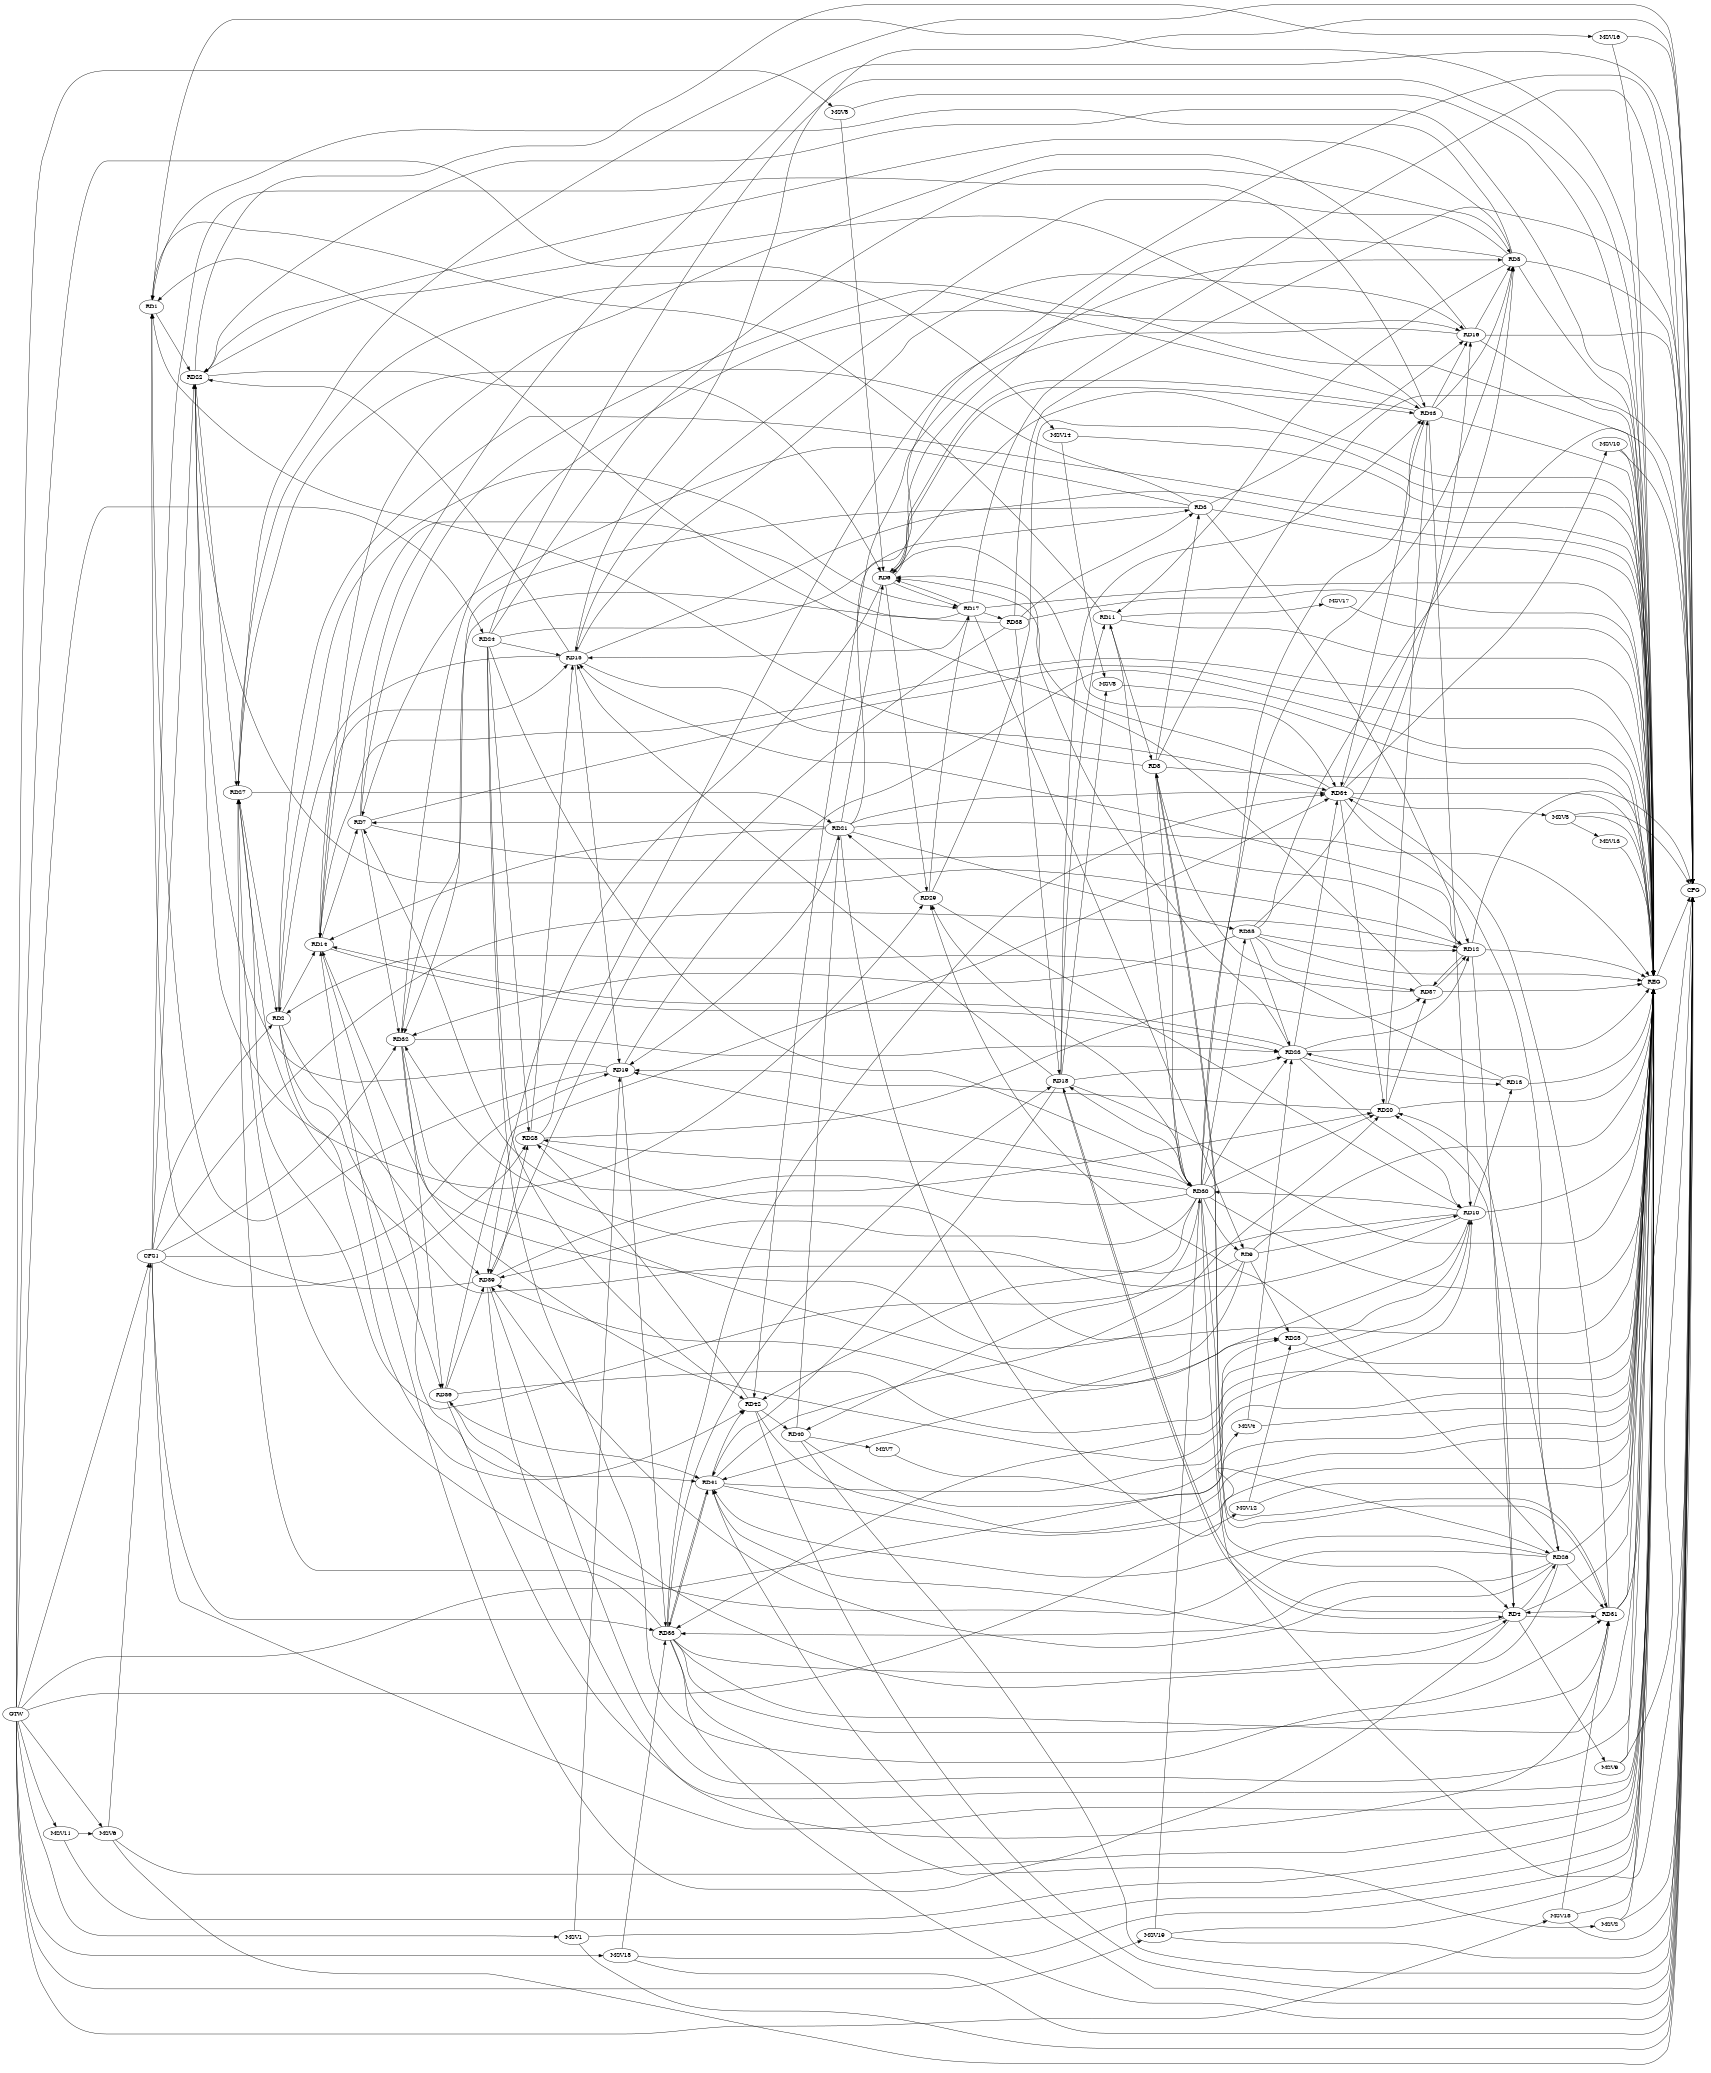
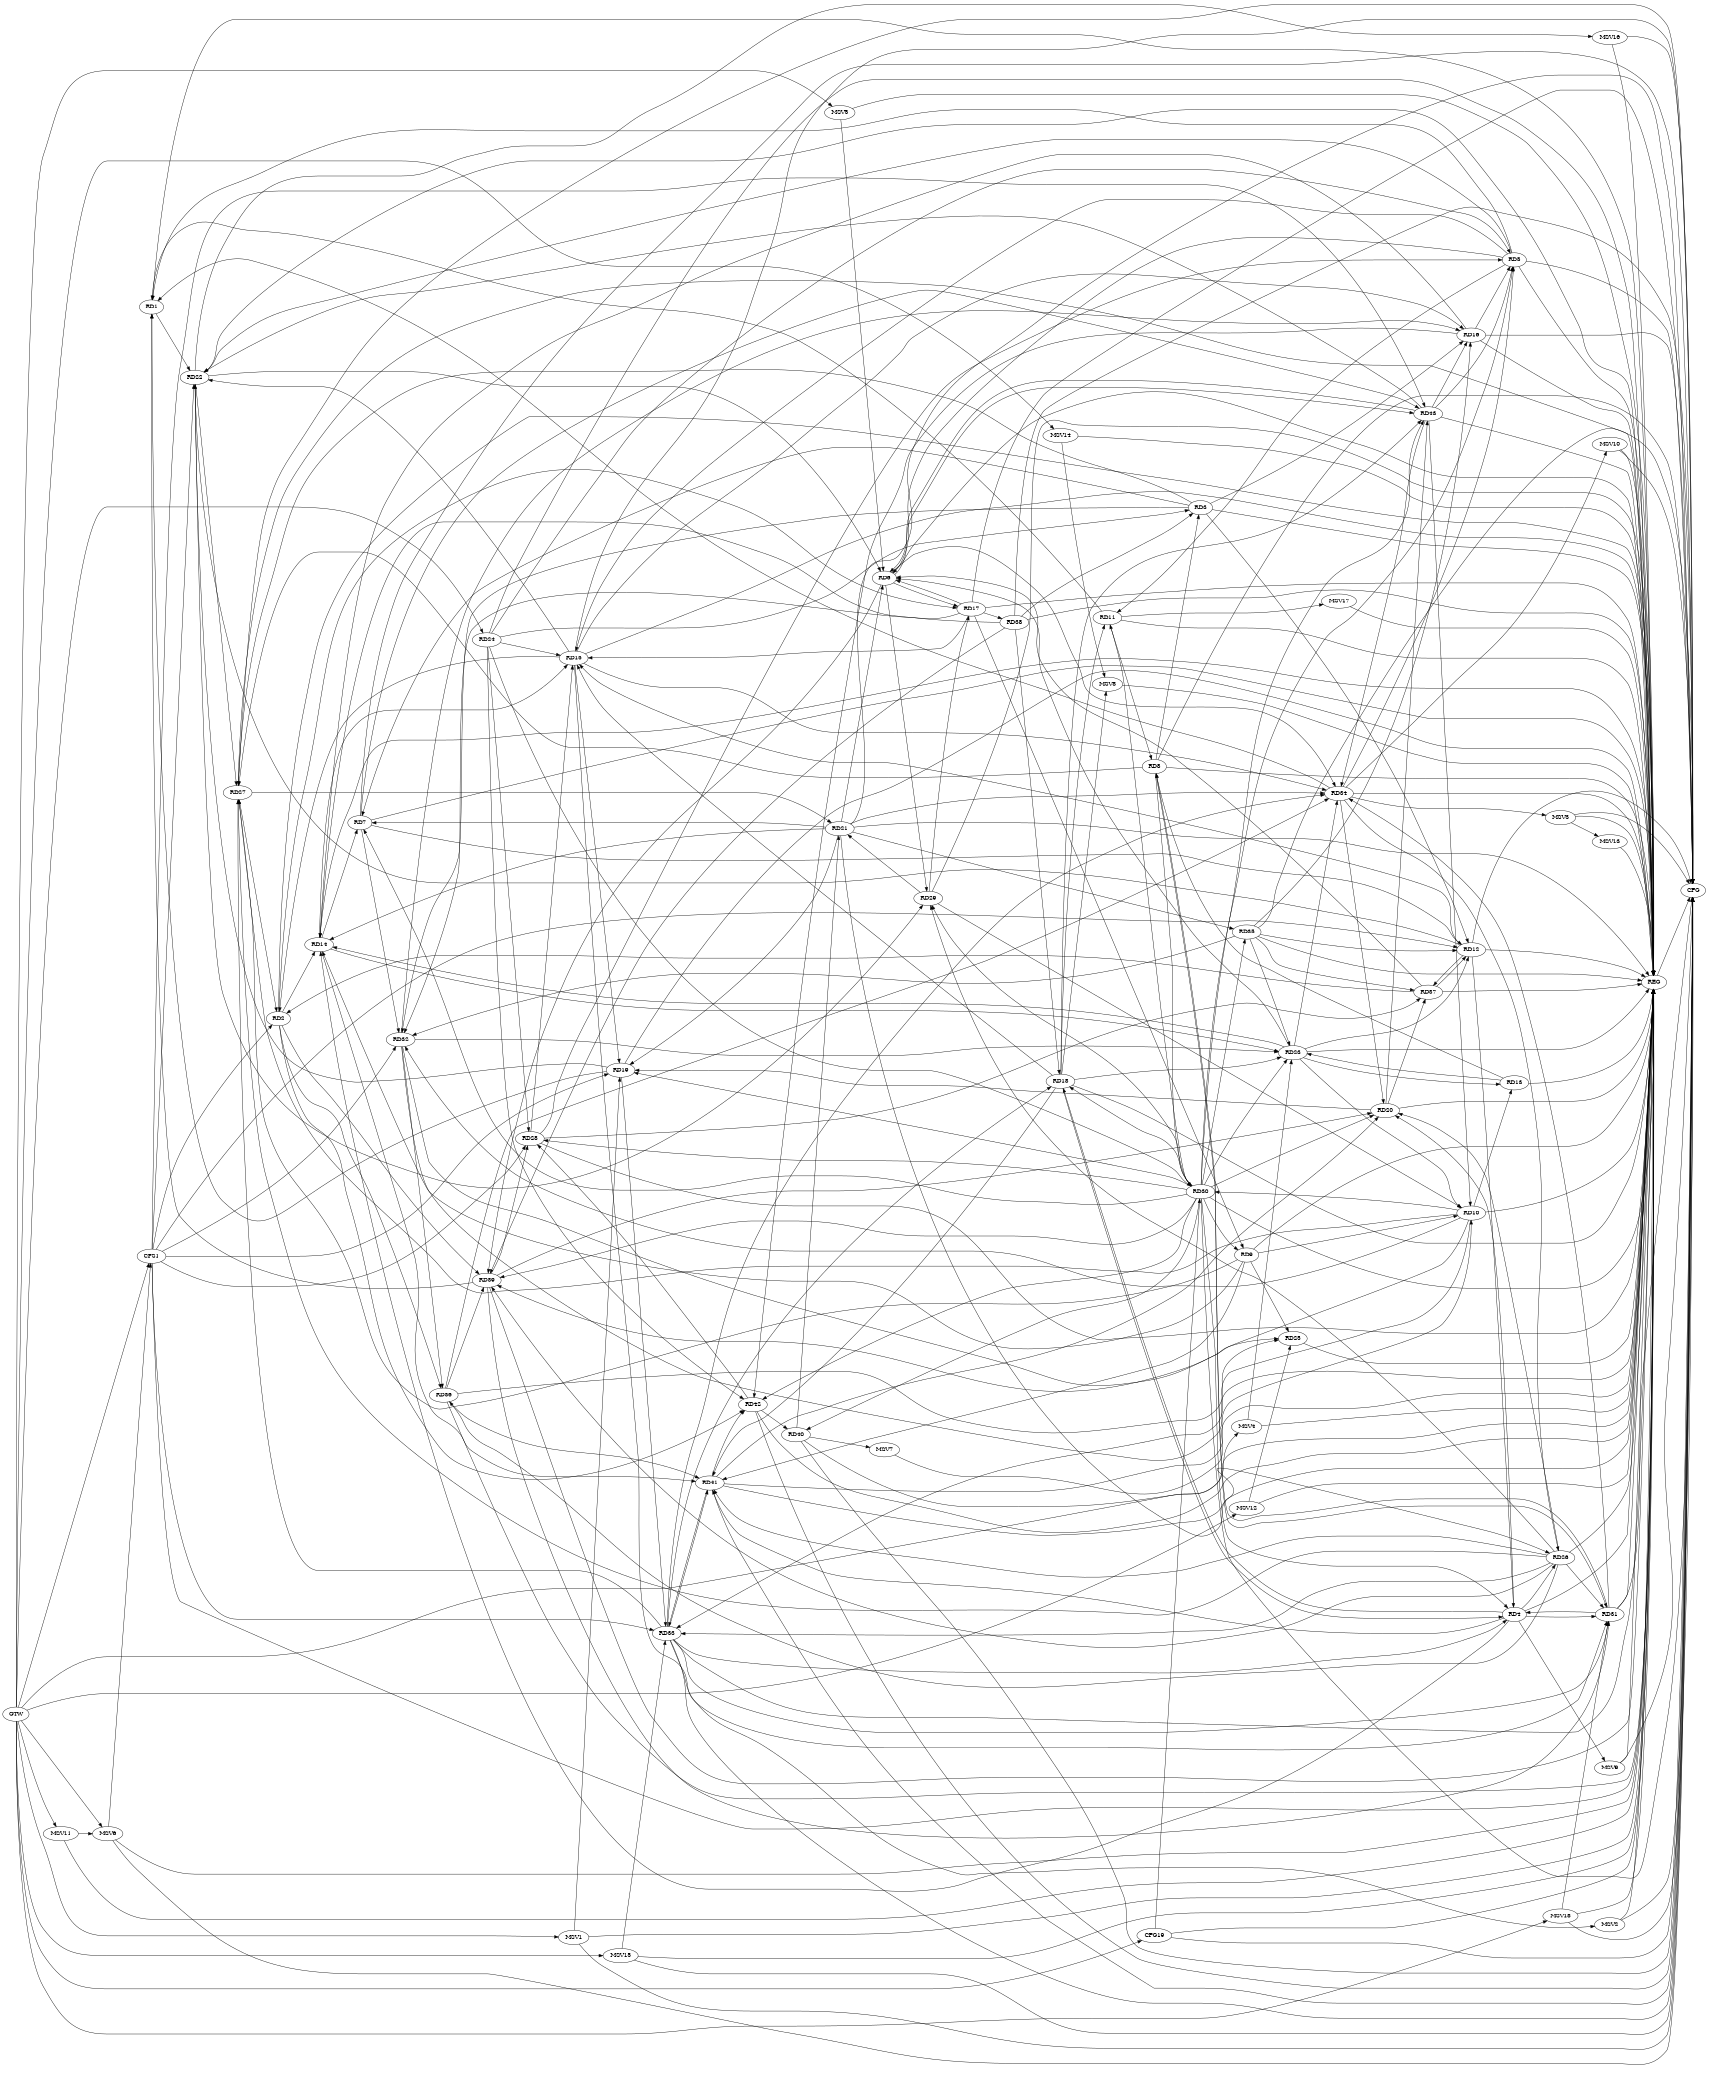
edge "RD8" -> "RD1": now "RD8" -> "RD27"
edge "RD25" -> "RD10": removed
edge "RD24" -> "RD31": now "RD15" -> "RD31"
node "MSV19": label "MSV19" -> "CFG19"
